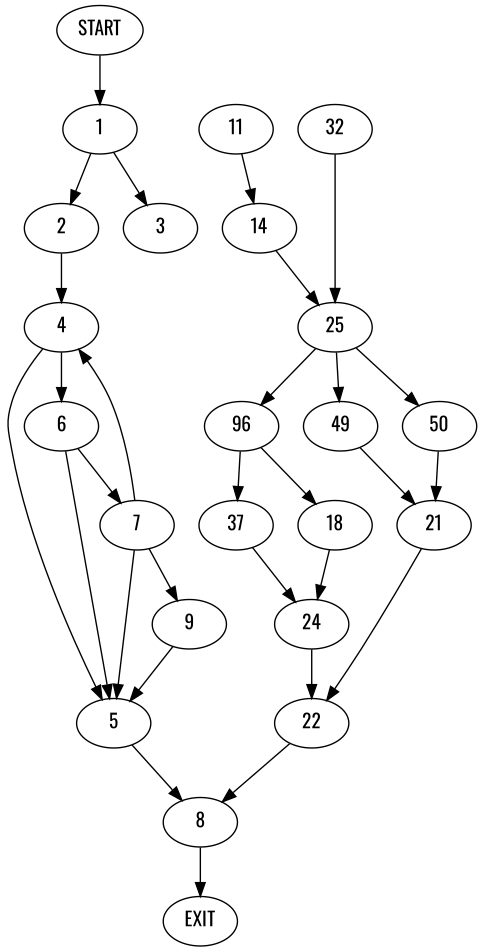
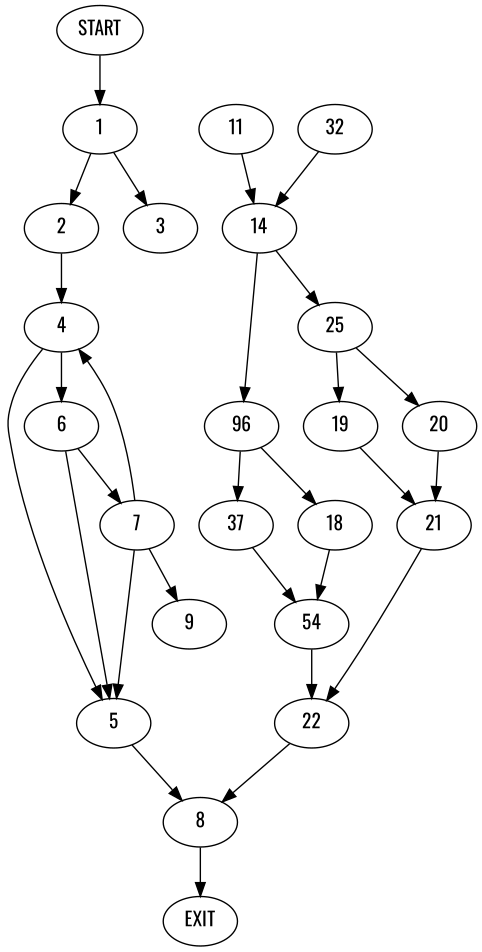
edge "32" -> "25": now "32" -> "14"
edge "25" -> "96": now "14" -> "96"
node "49": label "49" -> "19"
node "50": label "50" -> "20"
node "24": label "24" -> "54"
edge "9" -> "5": removed
